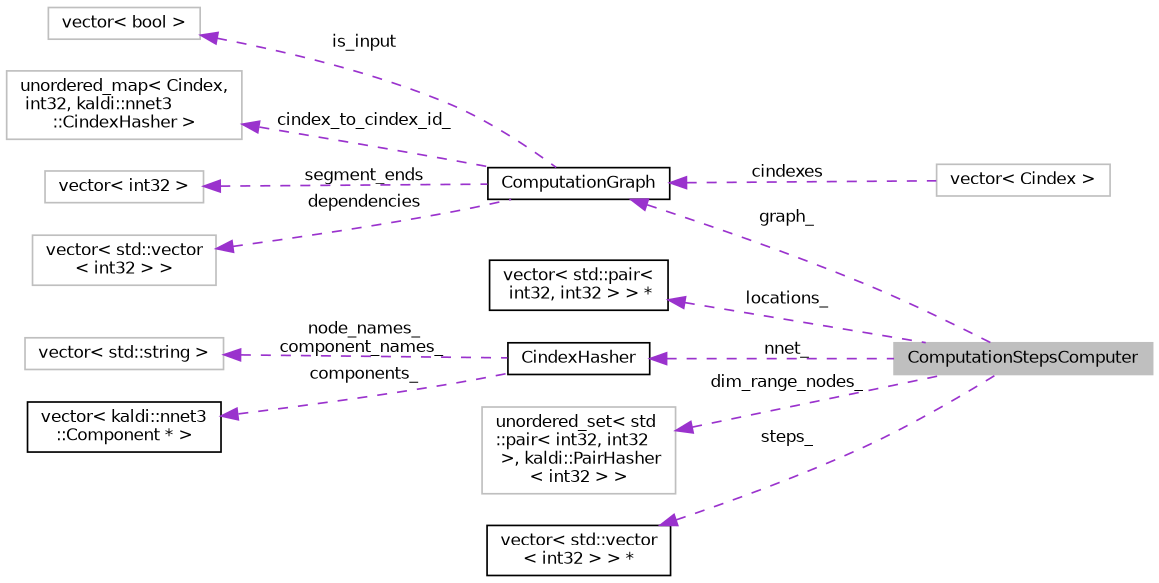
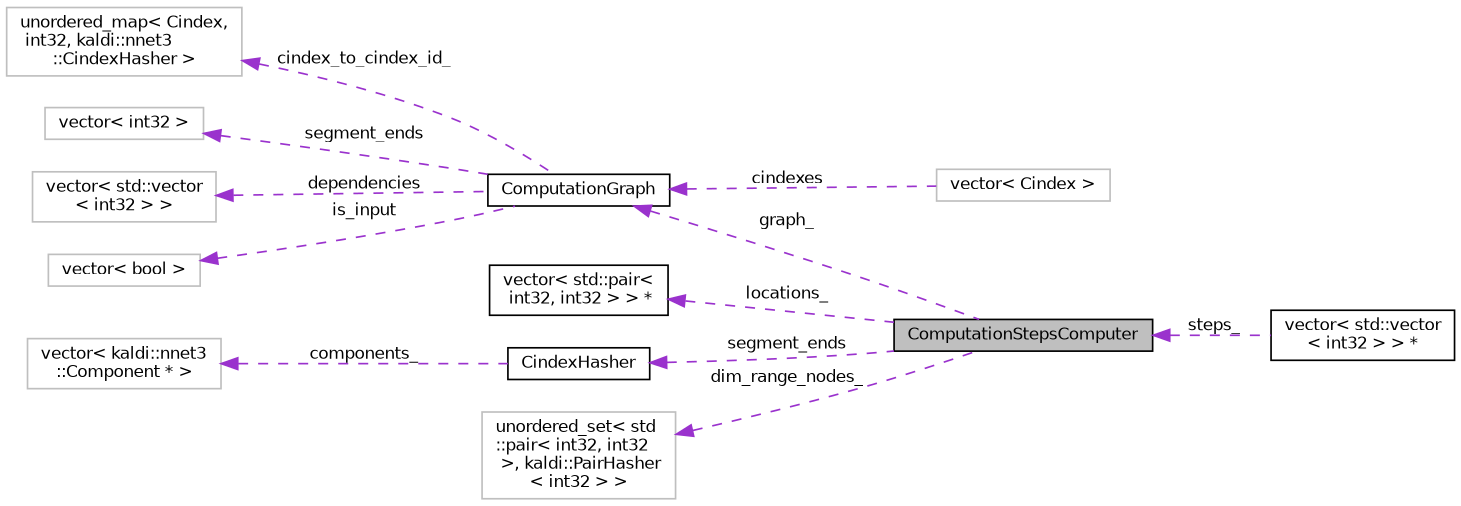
edge "ComputationStepsComputer" -> "CindexHasher": label " nnet_" -> " segment_ends"
node "vector< std::string >": removed
node "ComputationStepsComputer": color grey75 -> black
node "vector< kaldi::nnet3 ::Component * >": color black -> grey75
edge "ComputationStepsComputer" -> "vector< std::vector < int32 > > *": reversed
